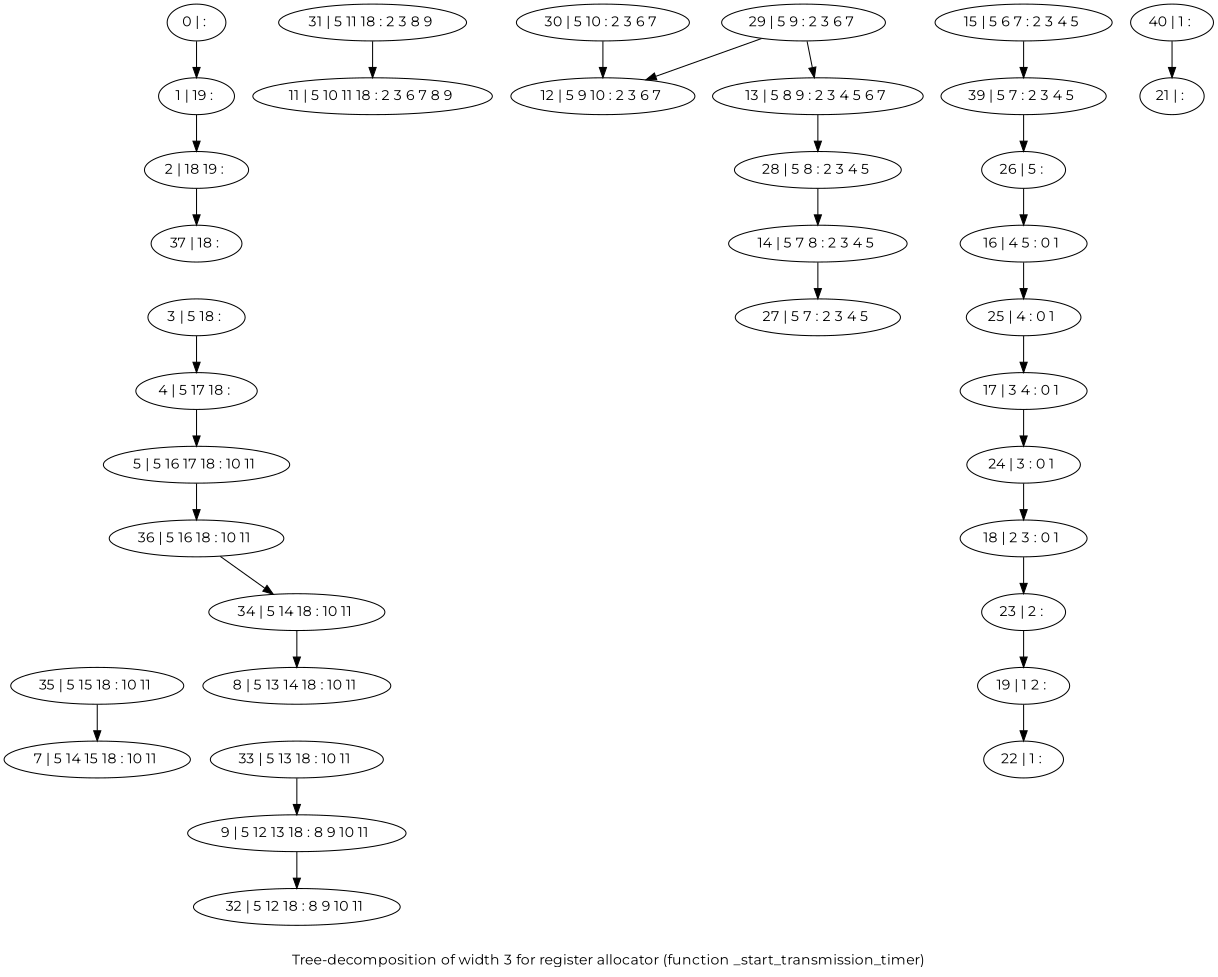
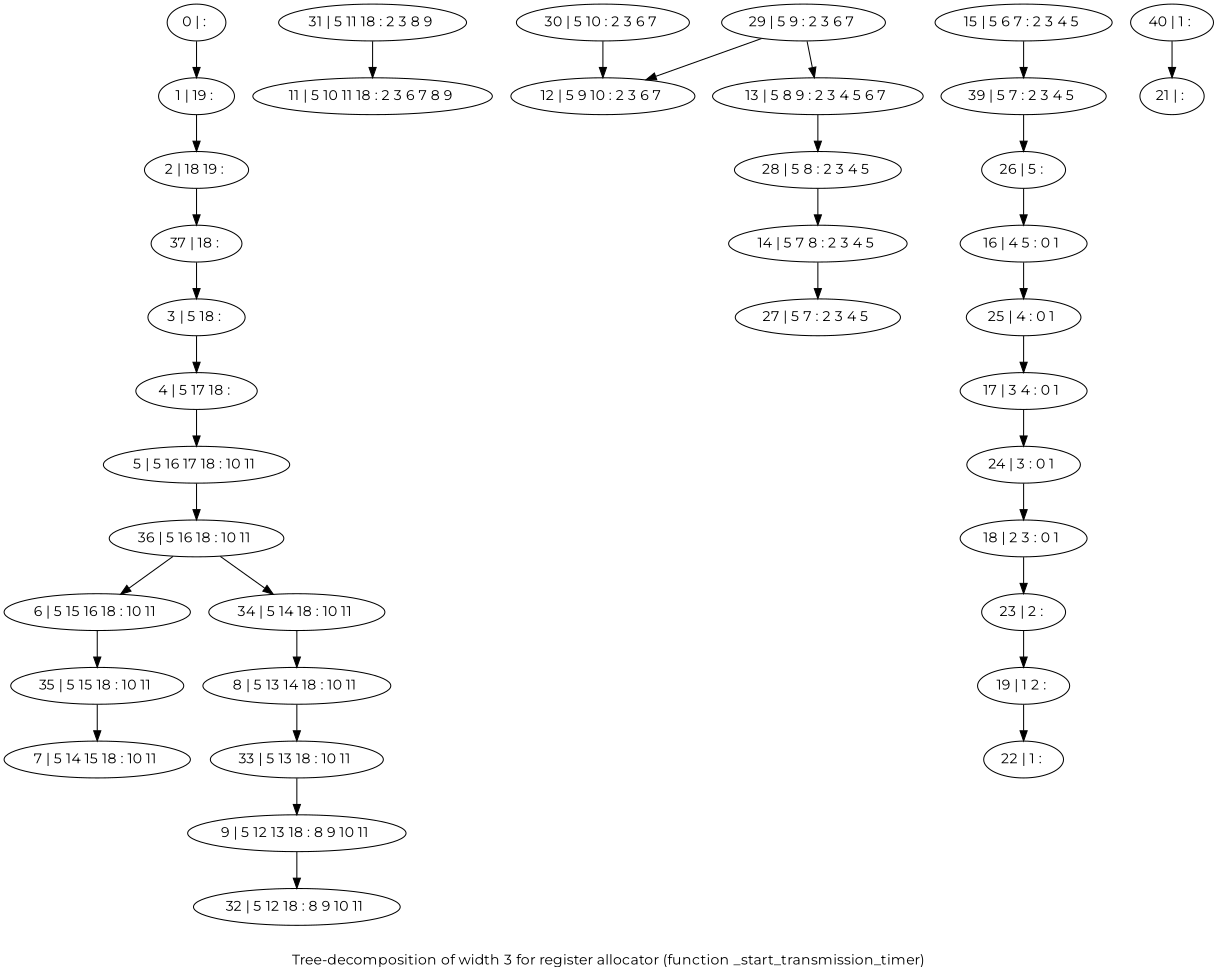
edge "37 | 18 :" -> "3 | 5 18 :": added
node "6 | 5 15 16 18 : 10 11": added
edge "8 | 5 13 14 18 : 10 11" -> "33 | 5 13 18 : 10 11": added
